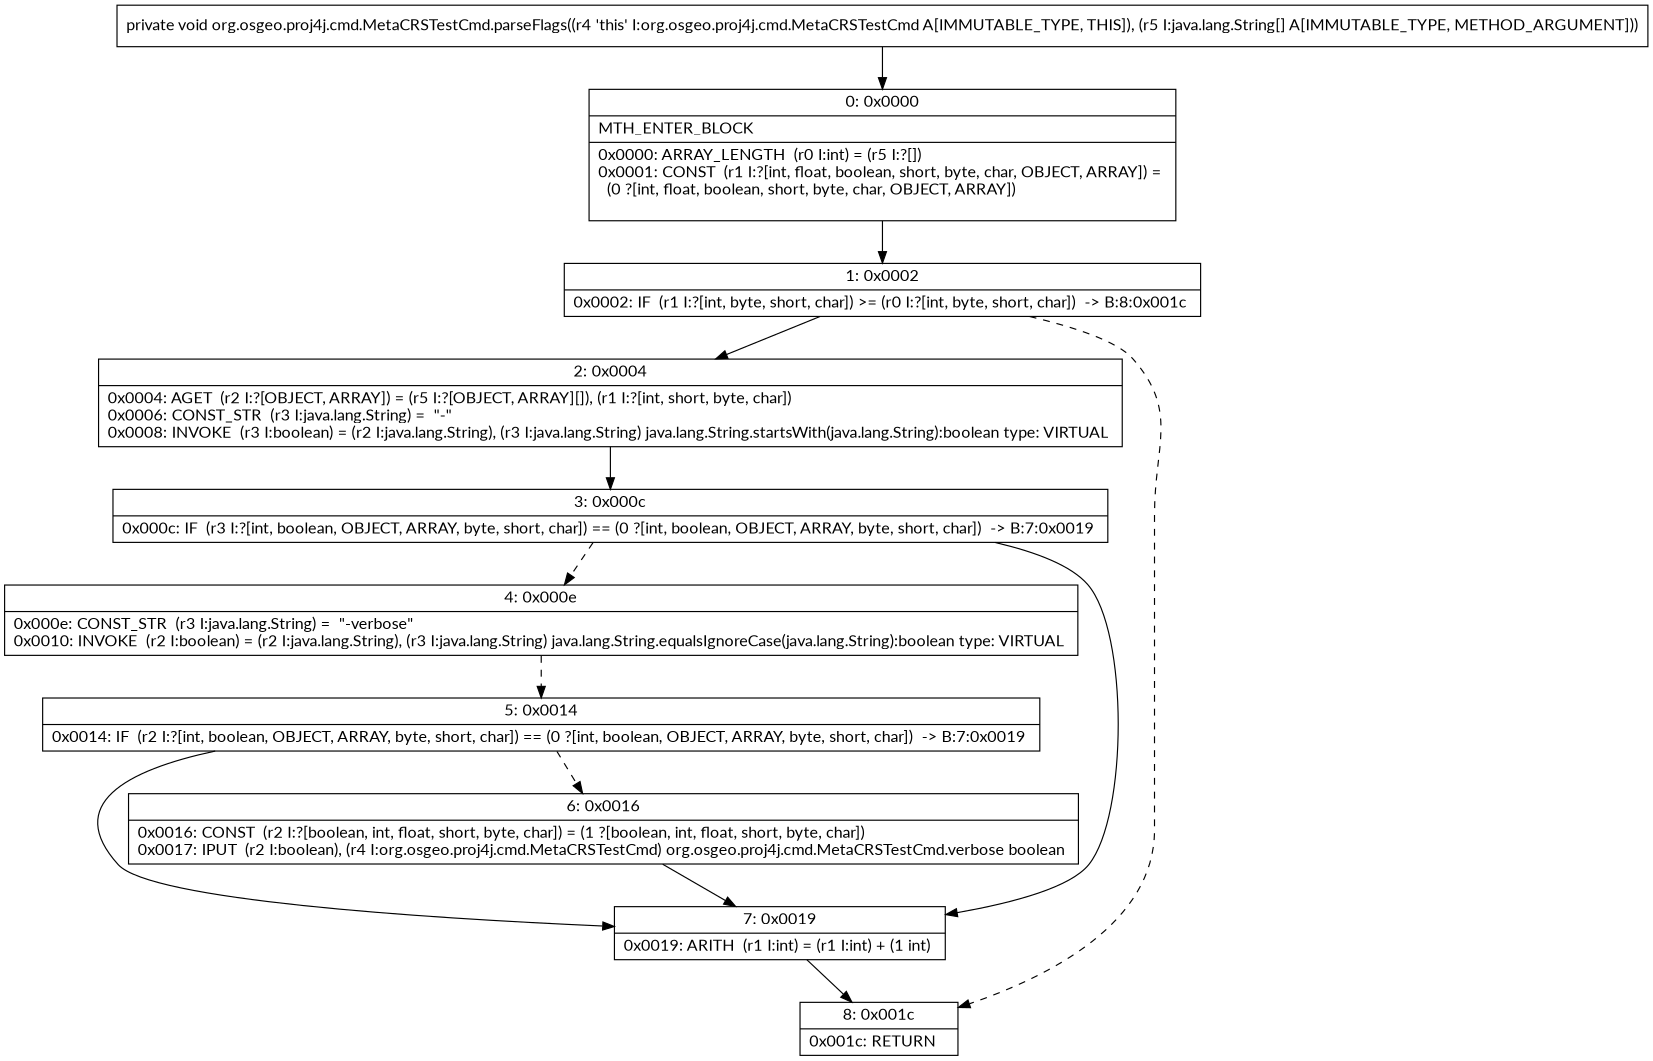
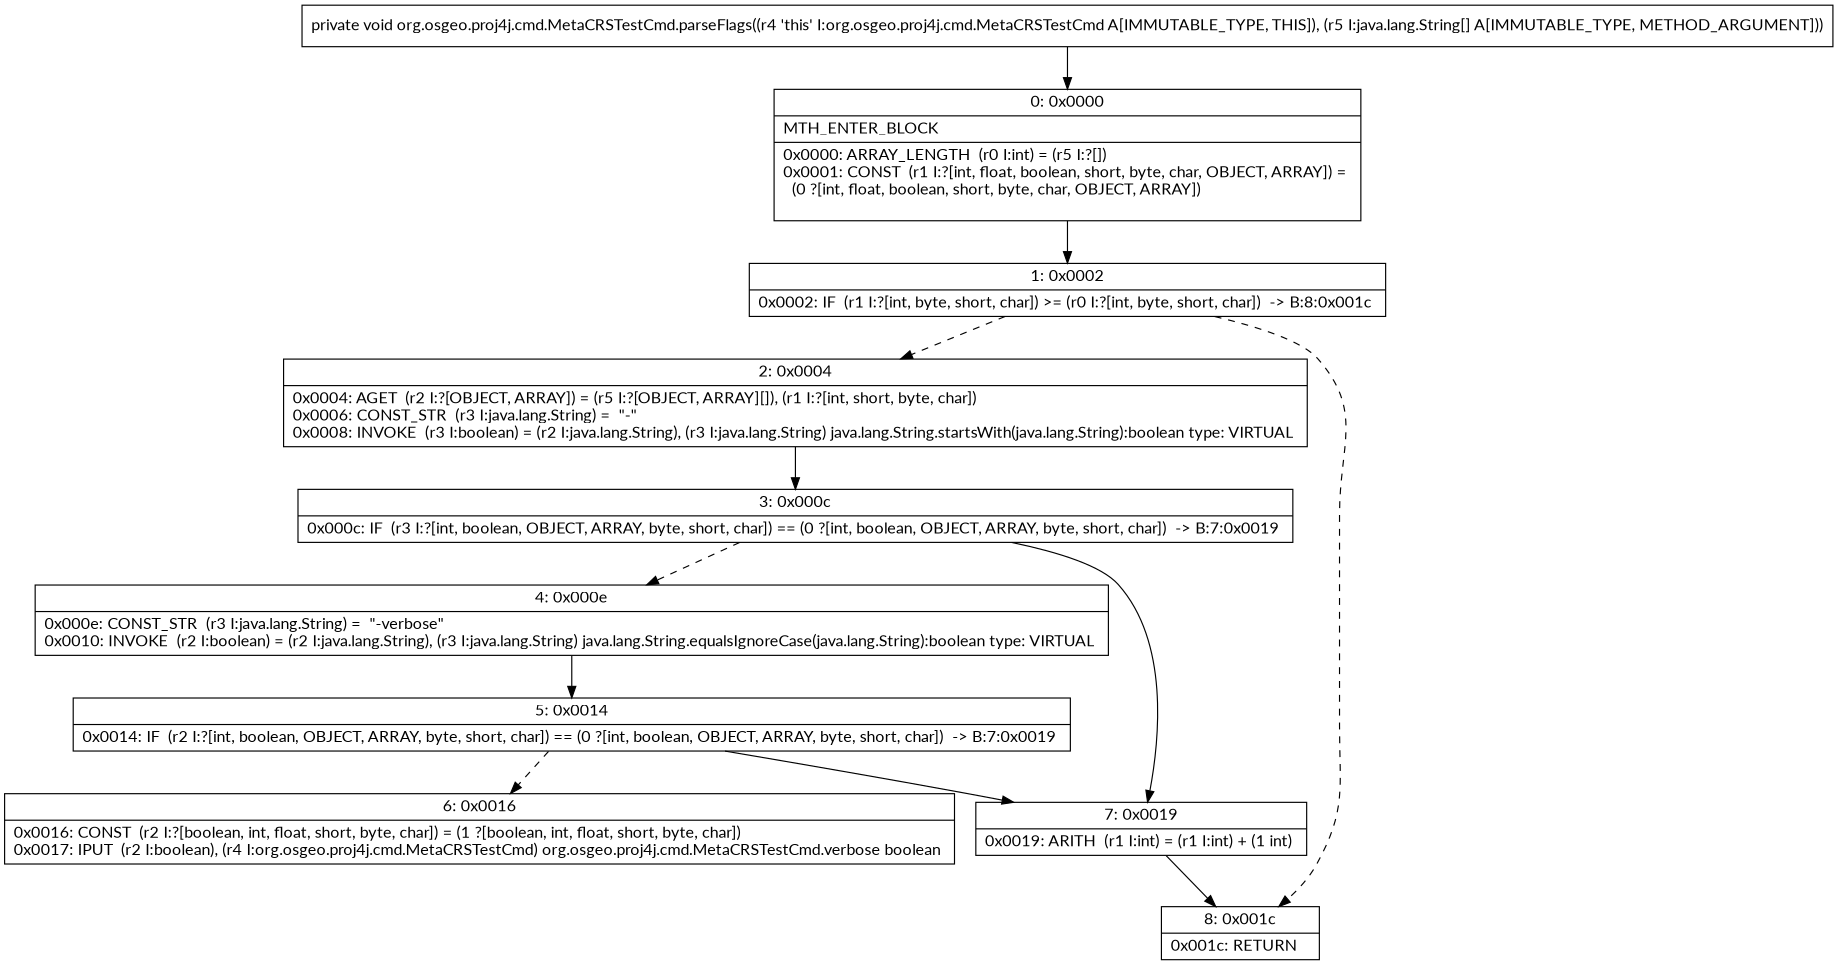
edge "1: 0x0002" -> "2: 0x0004": style solid -> dashed
edge "4: 0x000e" -> "5: 0x0014": style dashed -> solid
edge "6: 0x0016" -> "7: 0x0019": removed
